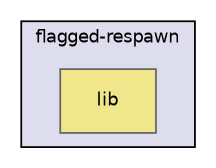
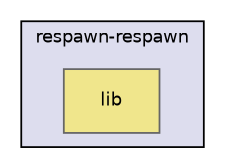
cluster "flagged-respawn": label "flagged-respawn" -> "respawn-respawn"
